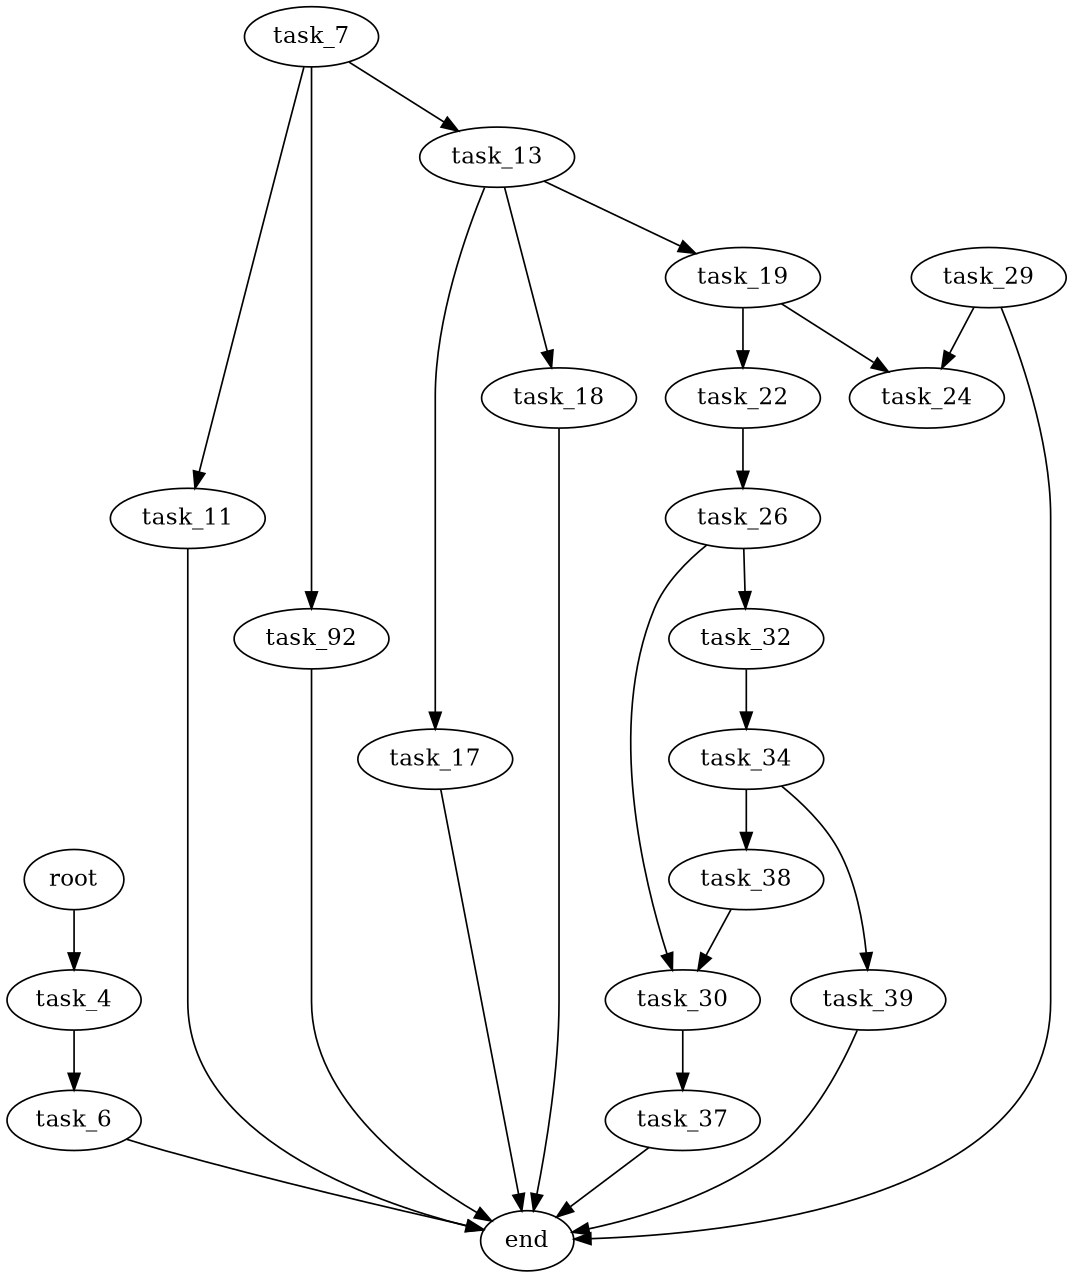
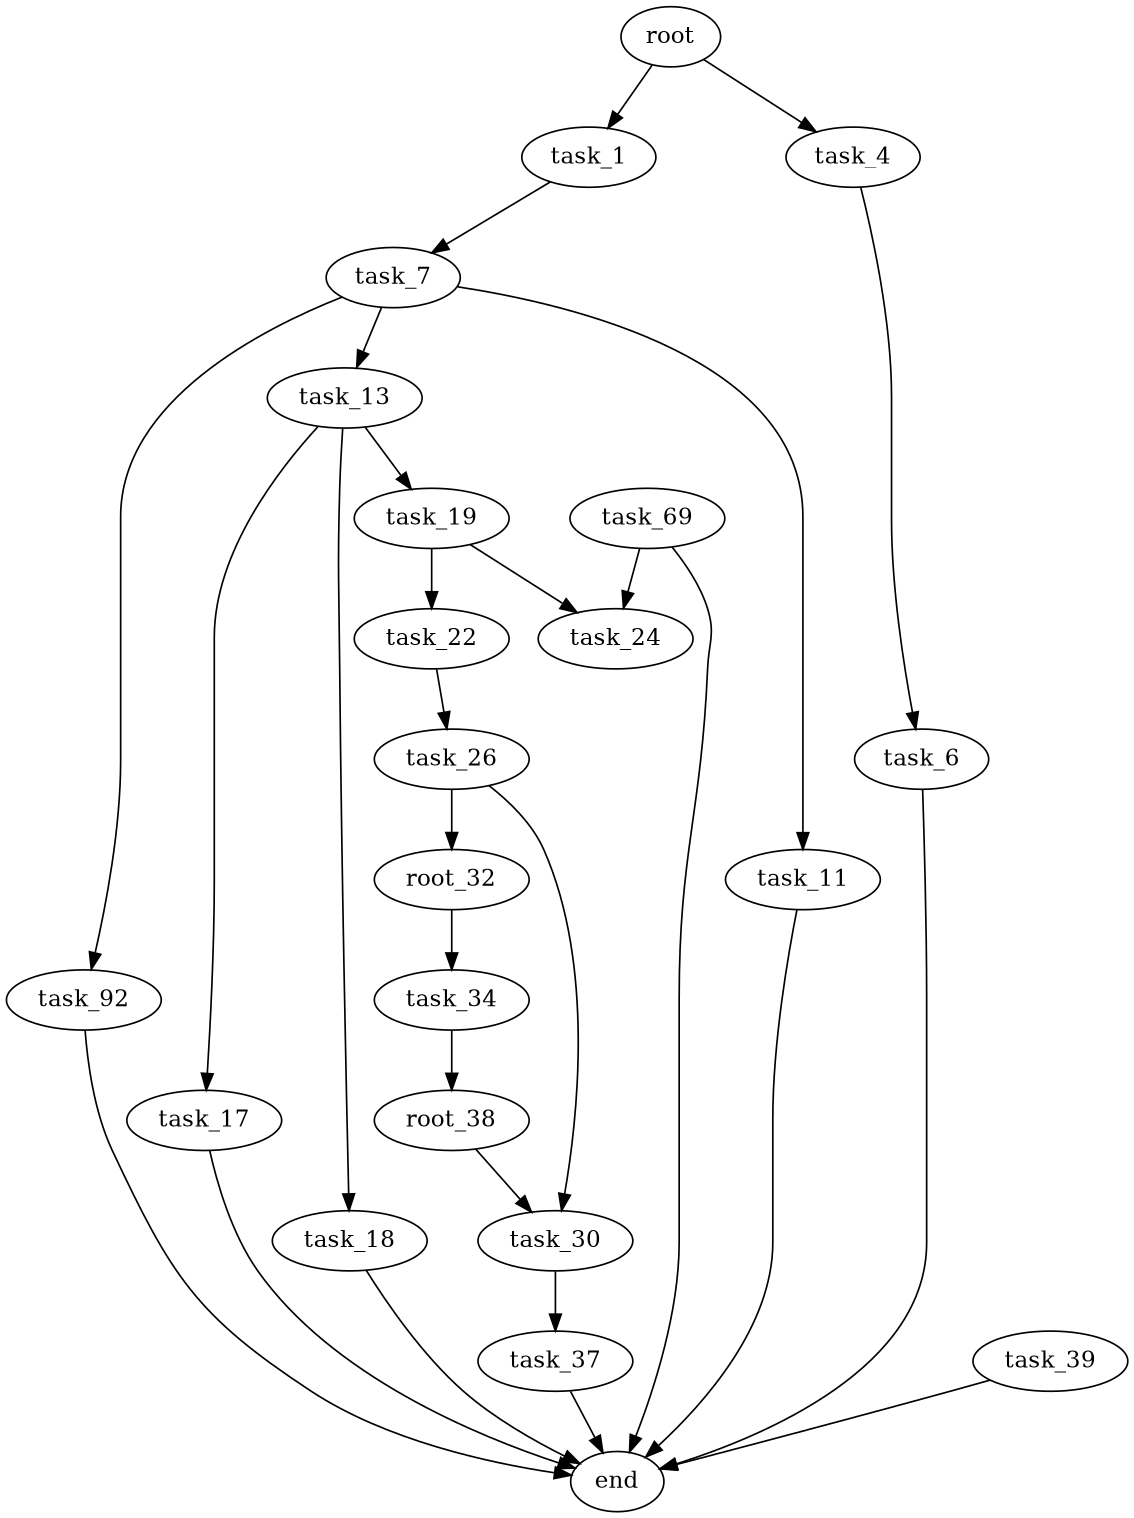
node "task_1": added
node "task_29": label "task_29" -> "task_69"
node "task_32": label "task_32" -> "root_32"
edge "task_34" -> "task_39": removed
node "task_38": label "task_38" -> "root_38"
